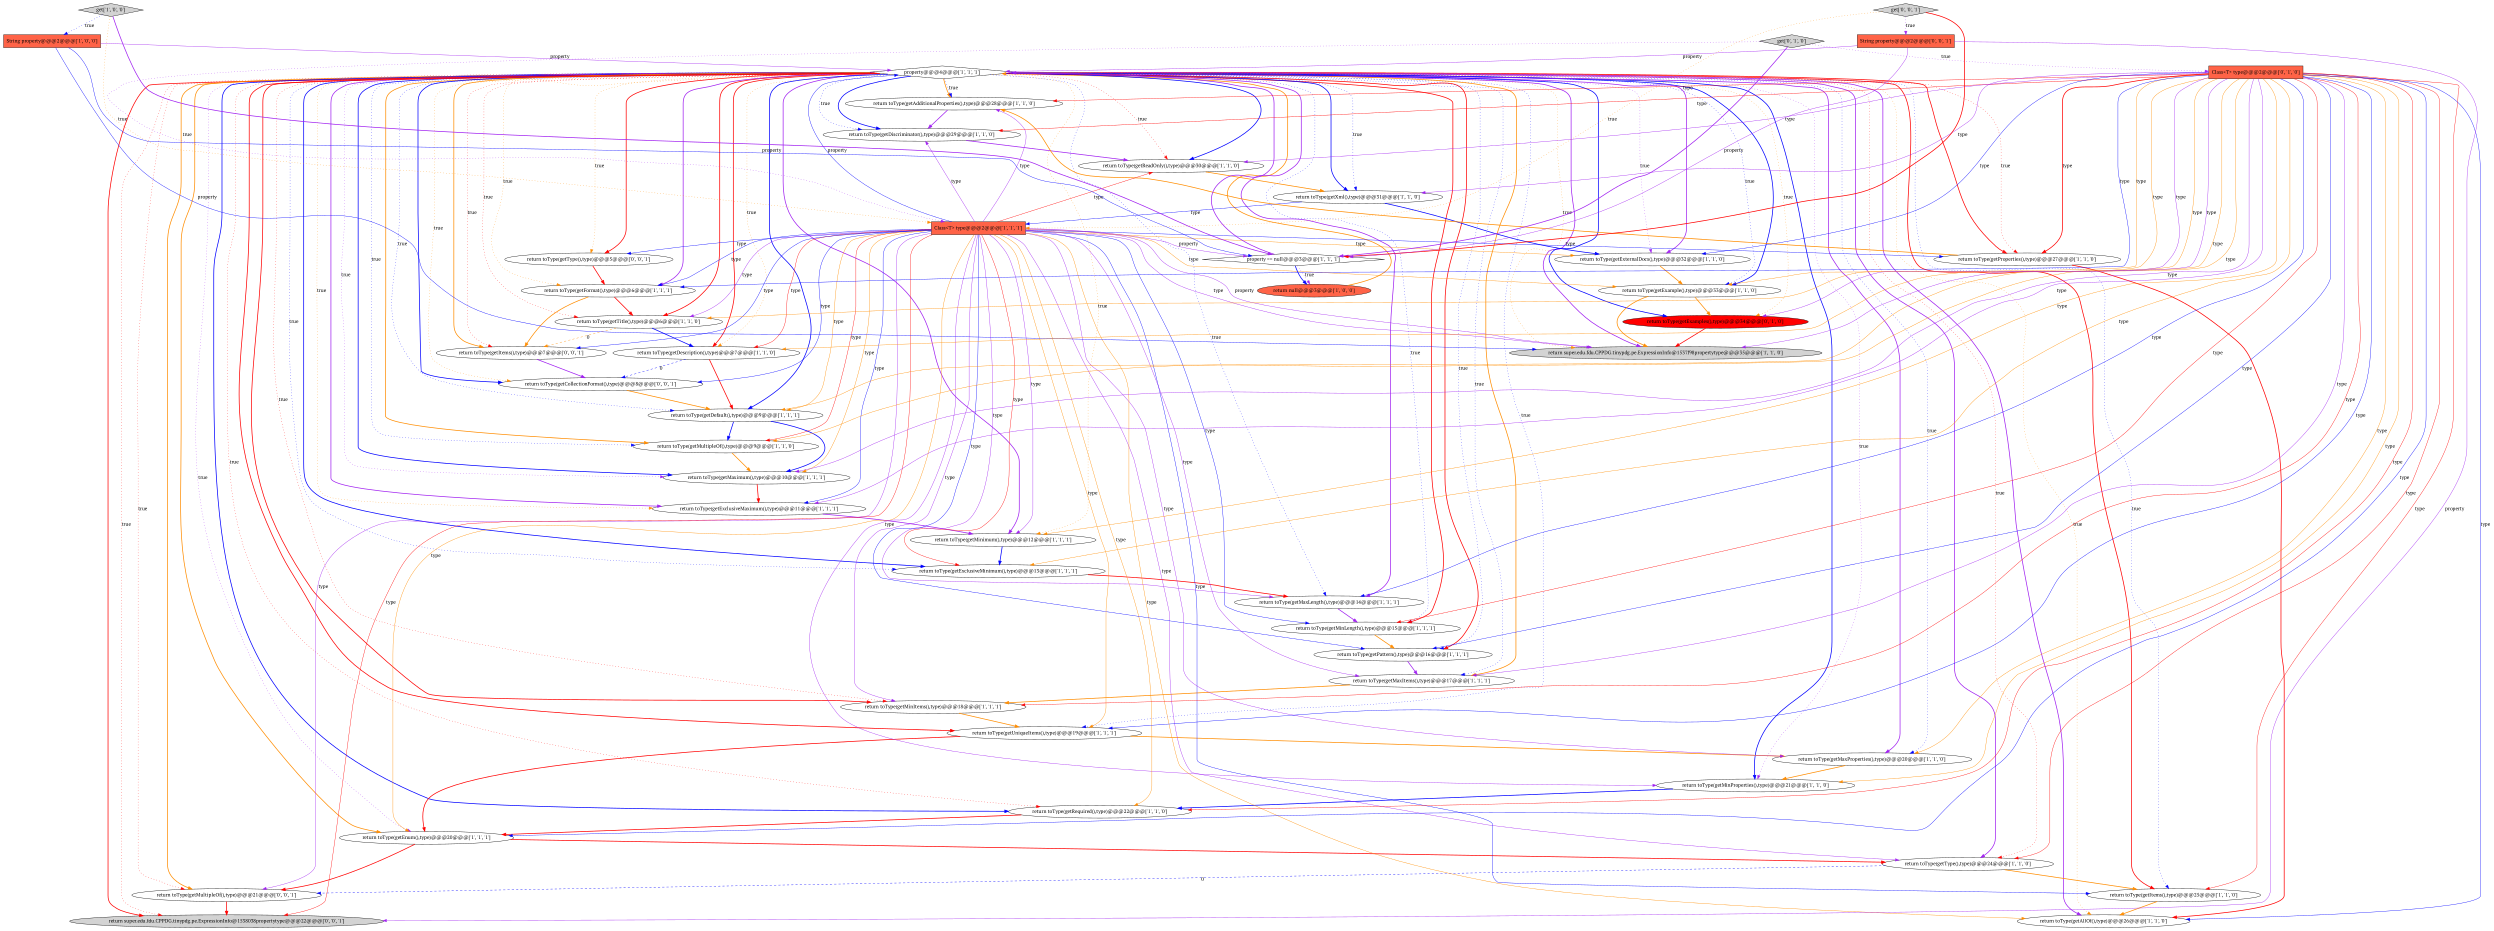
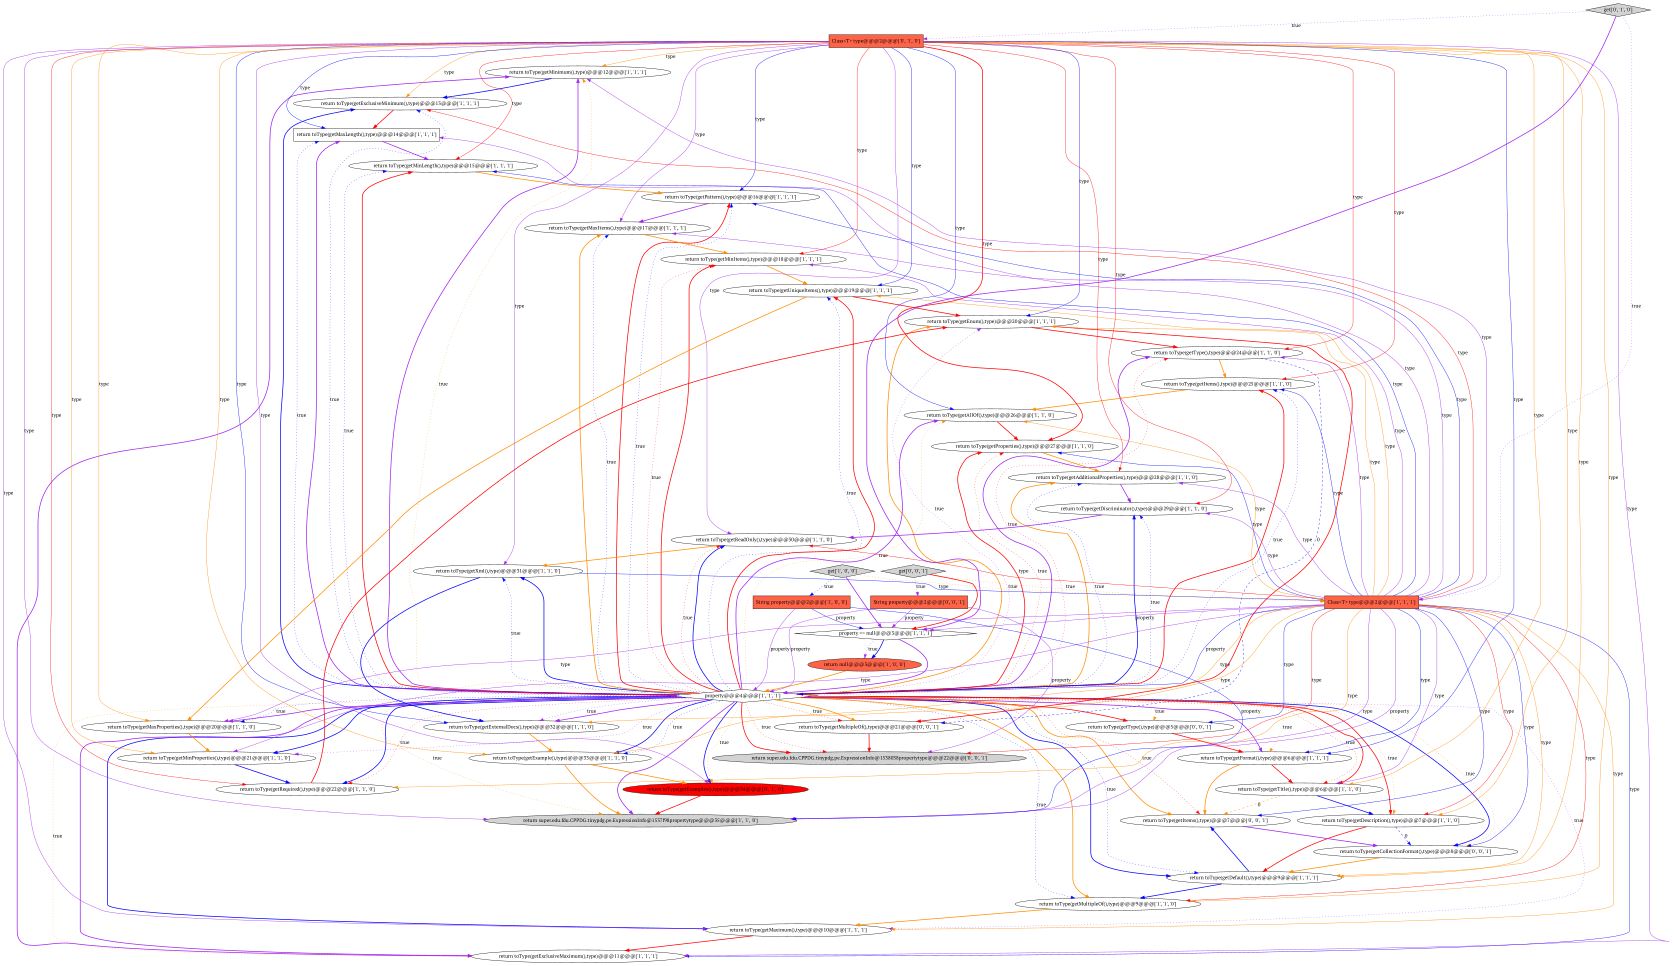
edge "return toType(getDefault(),type)@@@9@@@['1', '1', '1']" -> "return toType(getMaximum(),type)@@@10@@@['1', '1', '1']": now "return toType(getDefault(),type)@@@9@@@['1', '1', '1']" -> "return toType(getItems(),type)@@@7@@@['0', '0', '1']"
edge "Class<T> type@@@2@@@['1', '1', '1']" -> "return toType(getMultipleOf(),type)@@@21@@@['0', '0', '1']": removed, label "type"
edge "return toType(getProperties(),type)@@@27@@@['1', '1', '0']" -> "return toType(getAllOf(),type)@@@26@@@['1', '1', '0']": reversed
node "return toType(getMaxLength(),type)@@@14@@@['1', '1', '1']": shape ellipse -> box
